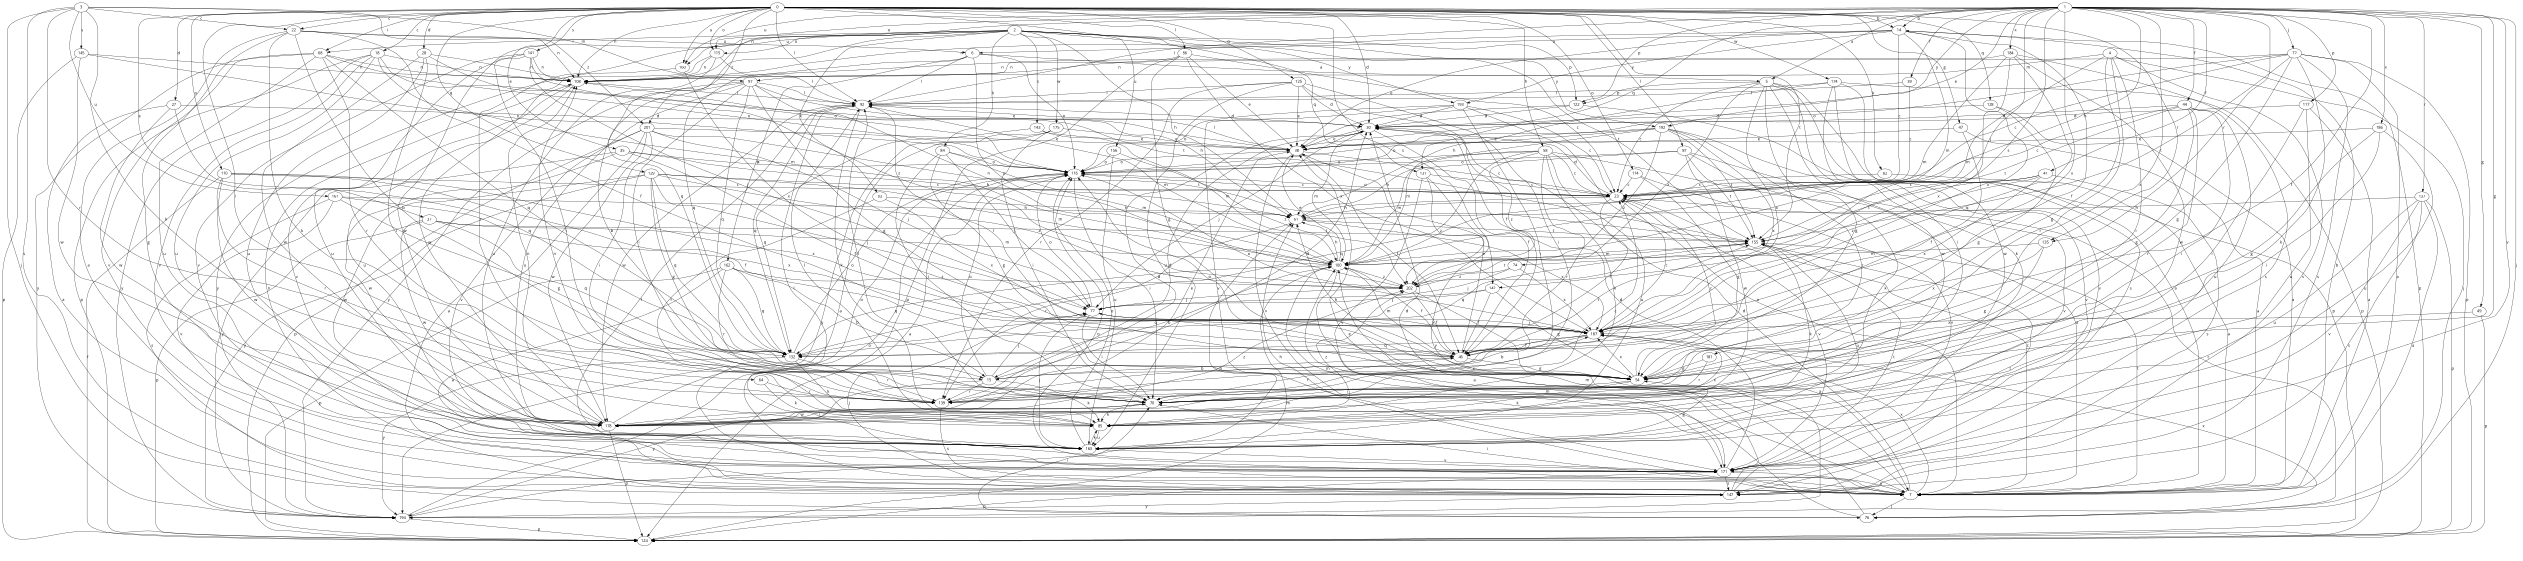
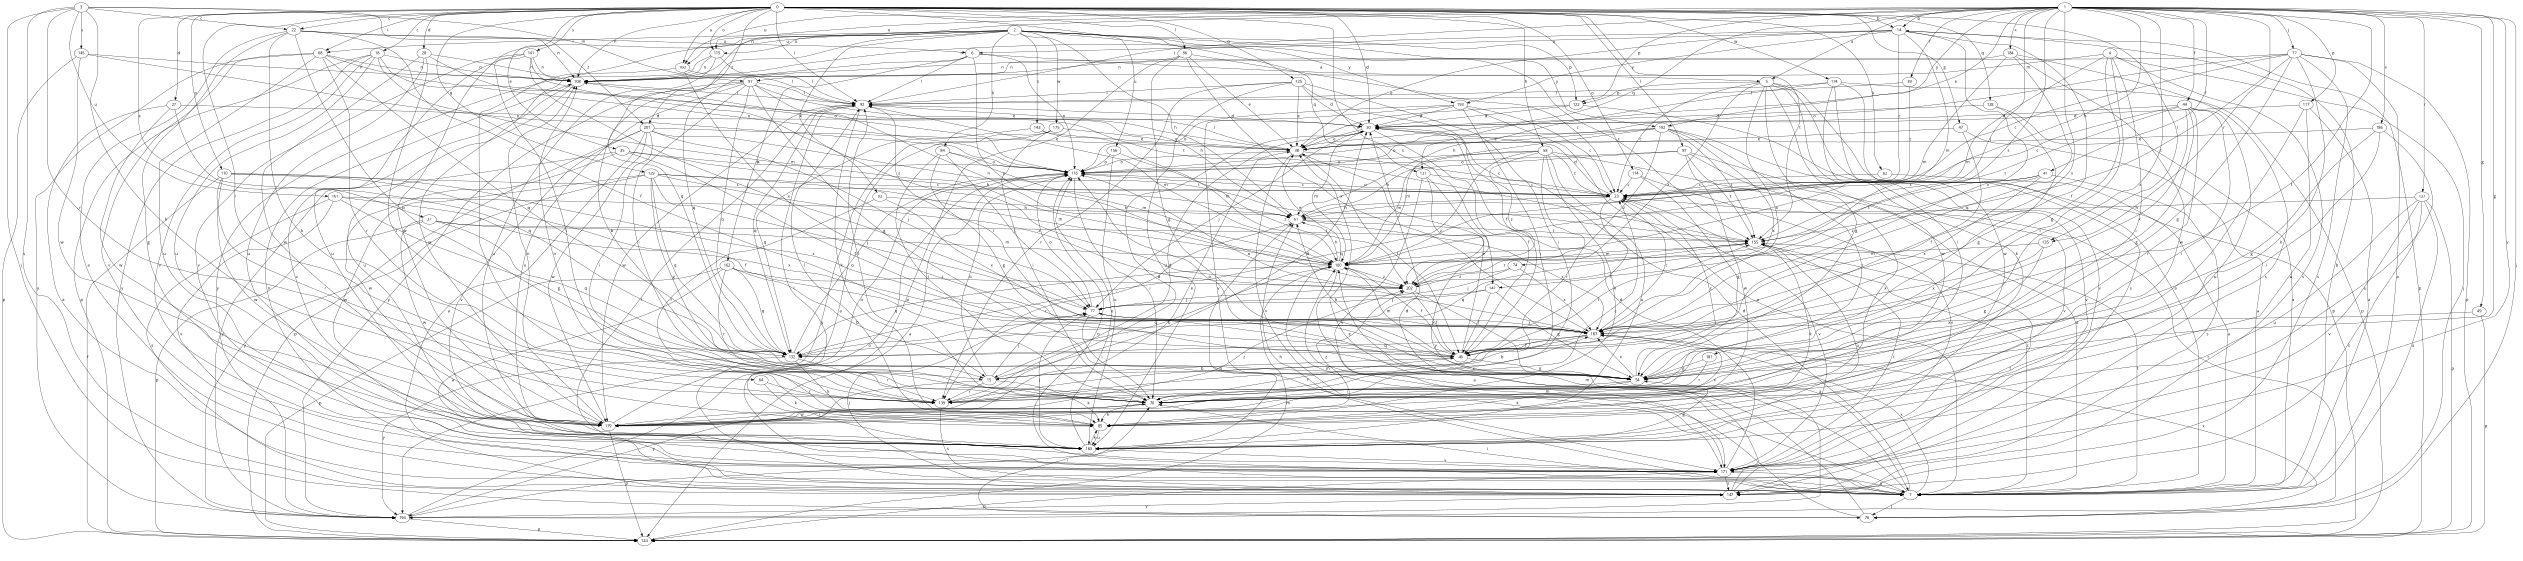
edge "160" -> "92": added, label "l"
edge "184" -> "187": now "44" -> "187"
node "178": label "178" -> "179"
